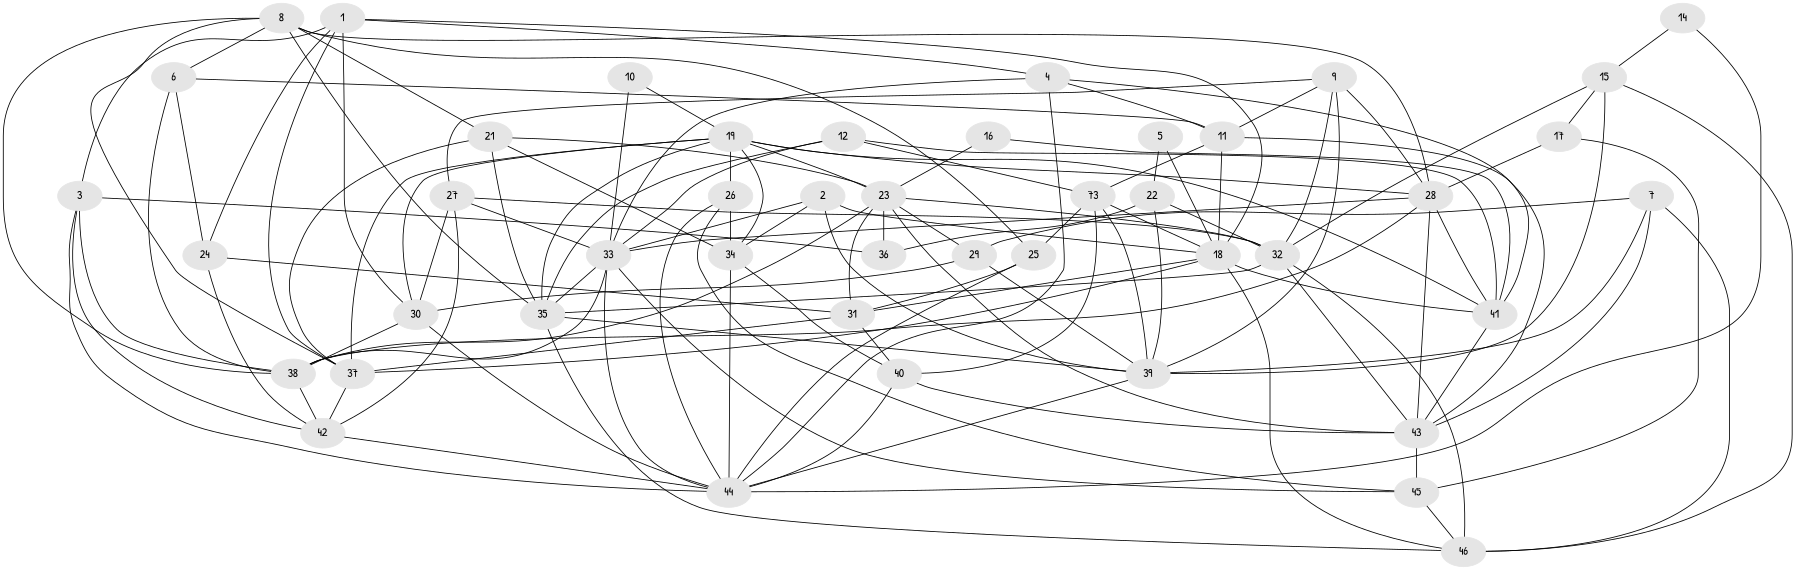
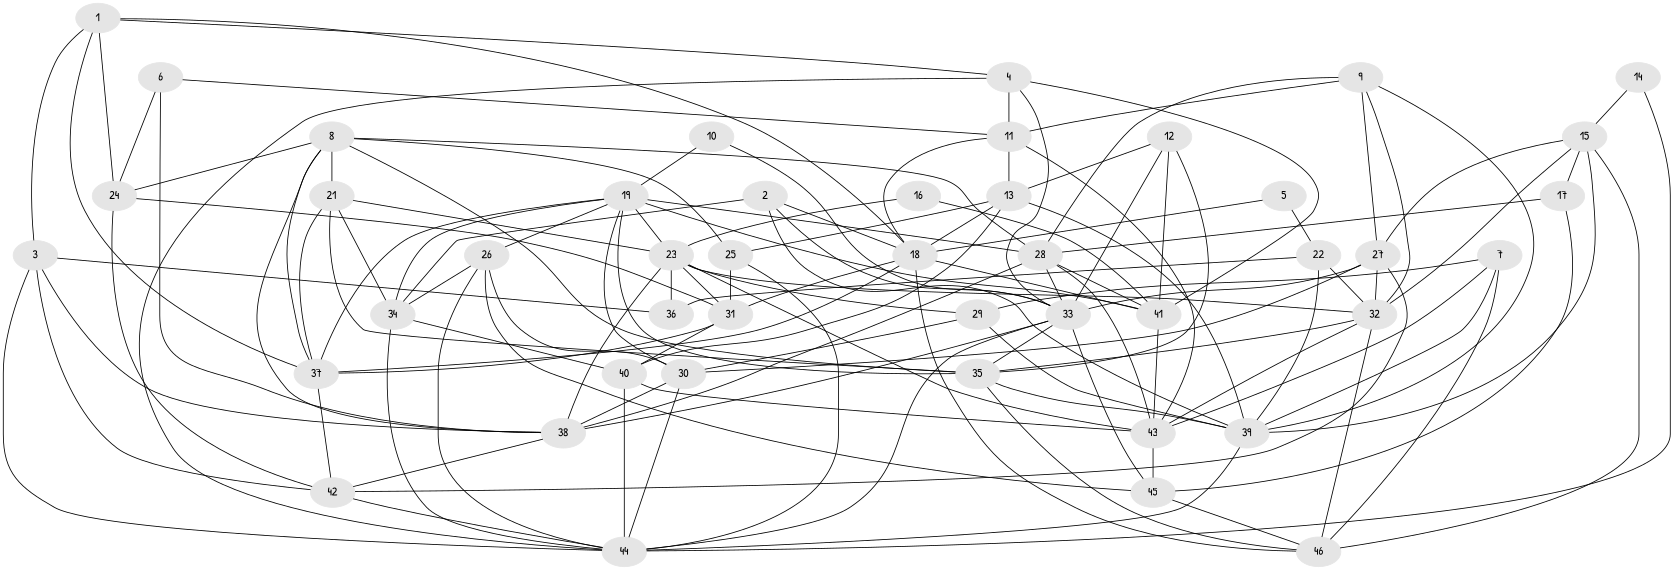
edge "8" -- "6": now "8" -- "24"
edge "15" -- "27": added
edge "1" -- "30": now "26" -- "30"
node "73": label "73" -> "13"
